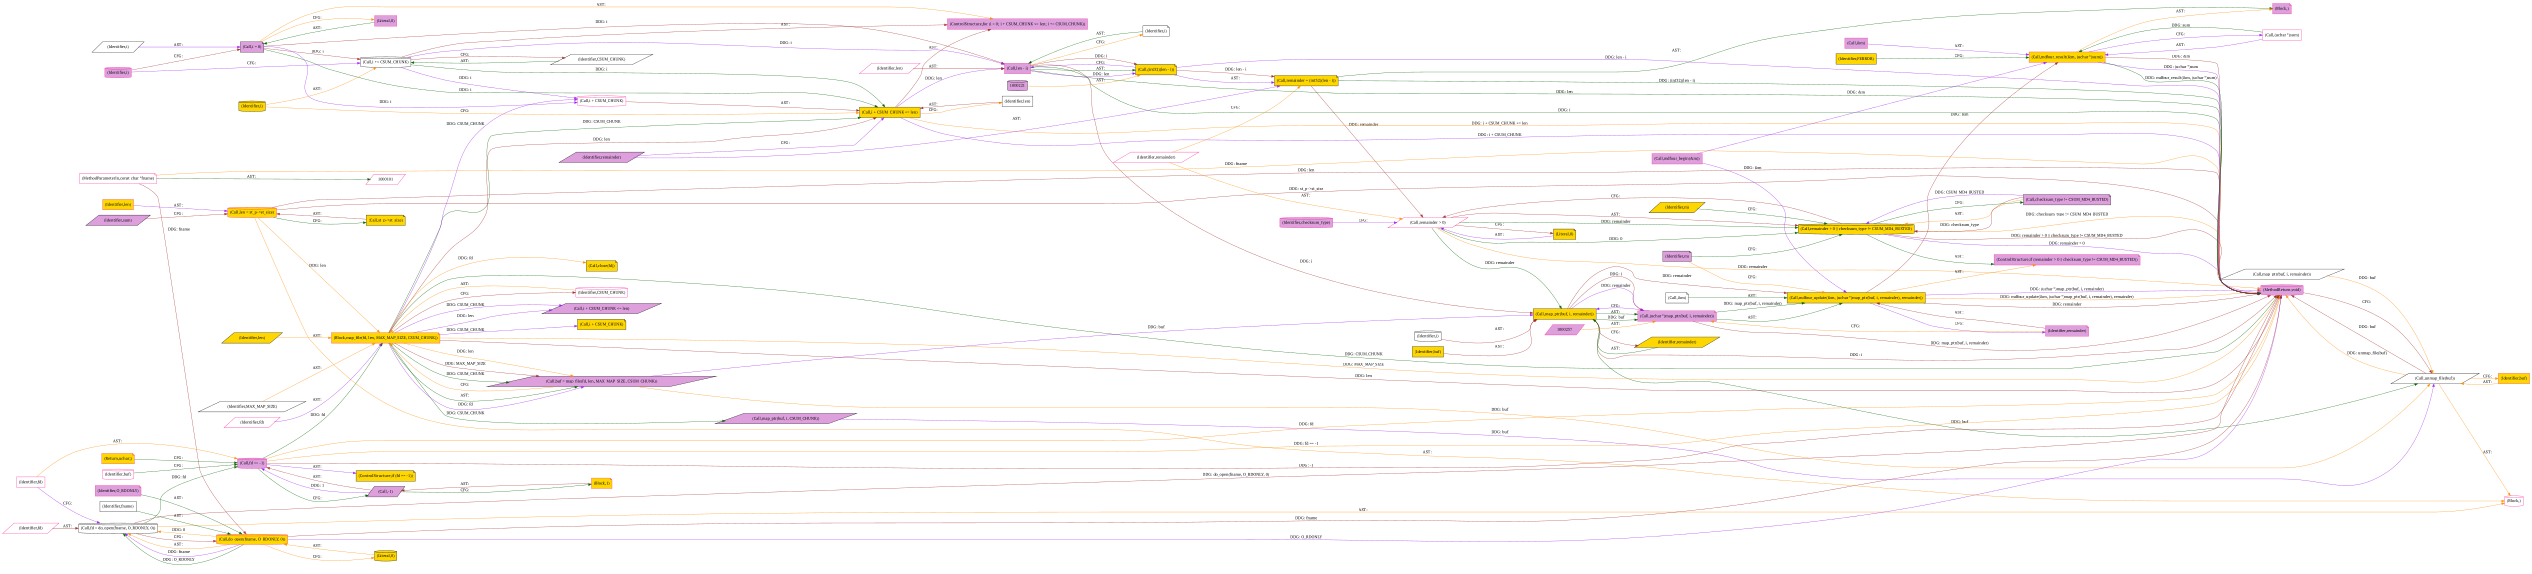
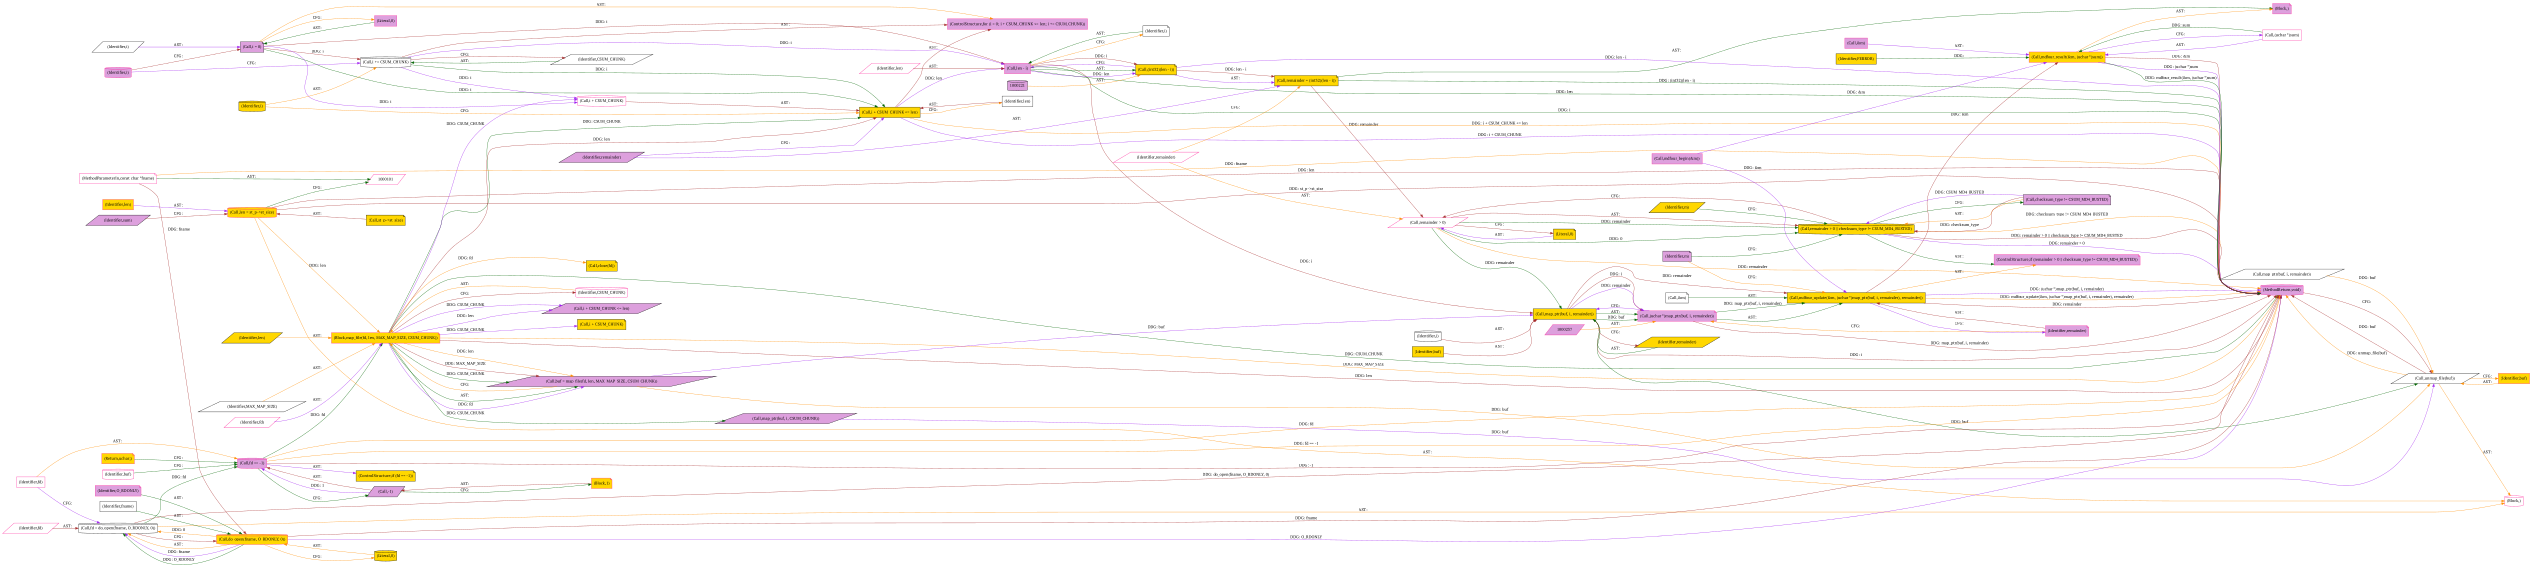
edge "(Identifier,FERROR)" -> "(Call,mdfour_result(&m, (uchar *)sum))": label "CFG: " -> "DDG: "
node "(Identifier,checksum_type)": removed
edge "(Call,len = st_p->st_size)" -> "(Call,st_p->st_size)": now "(Call,len = st_p->st_size)" -> "1000101"
